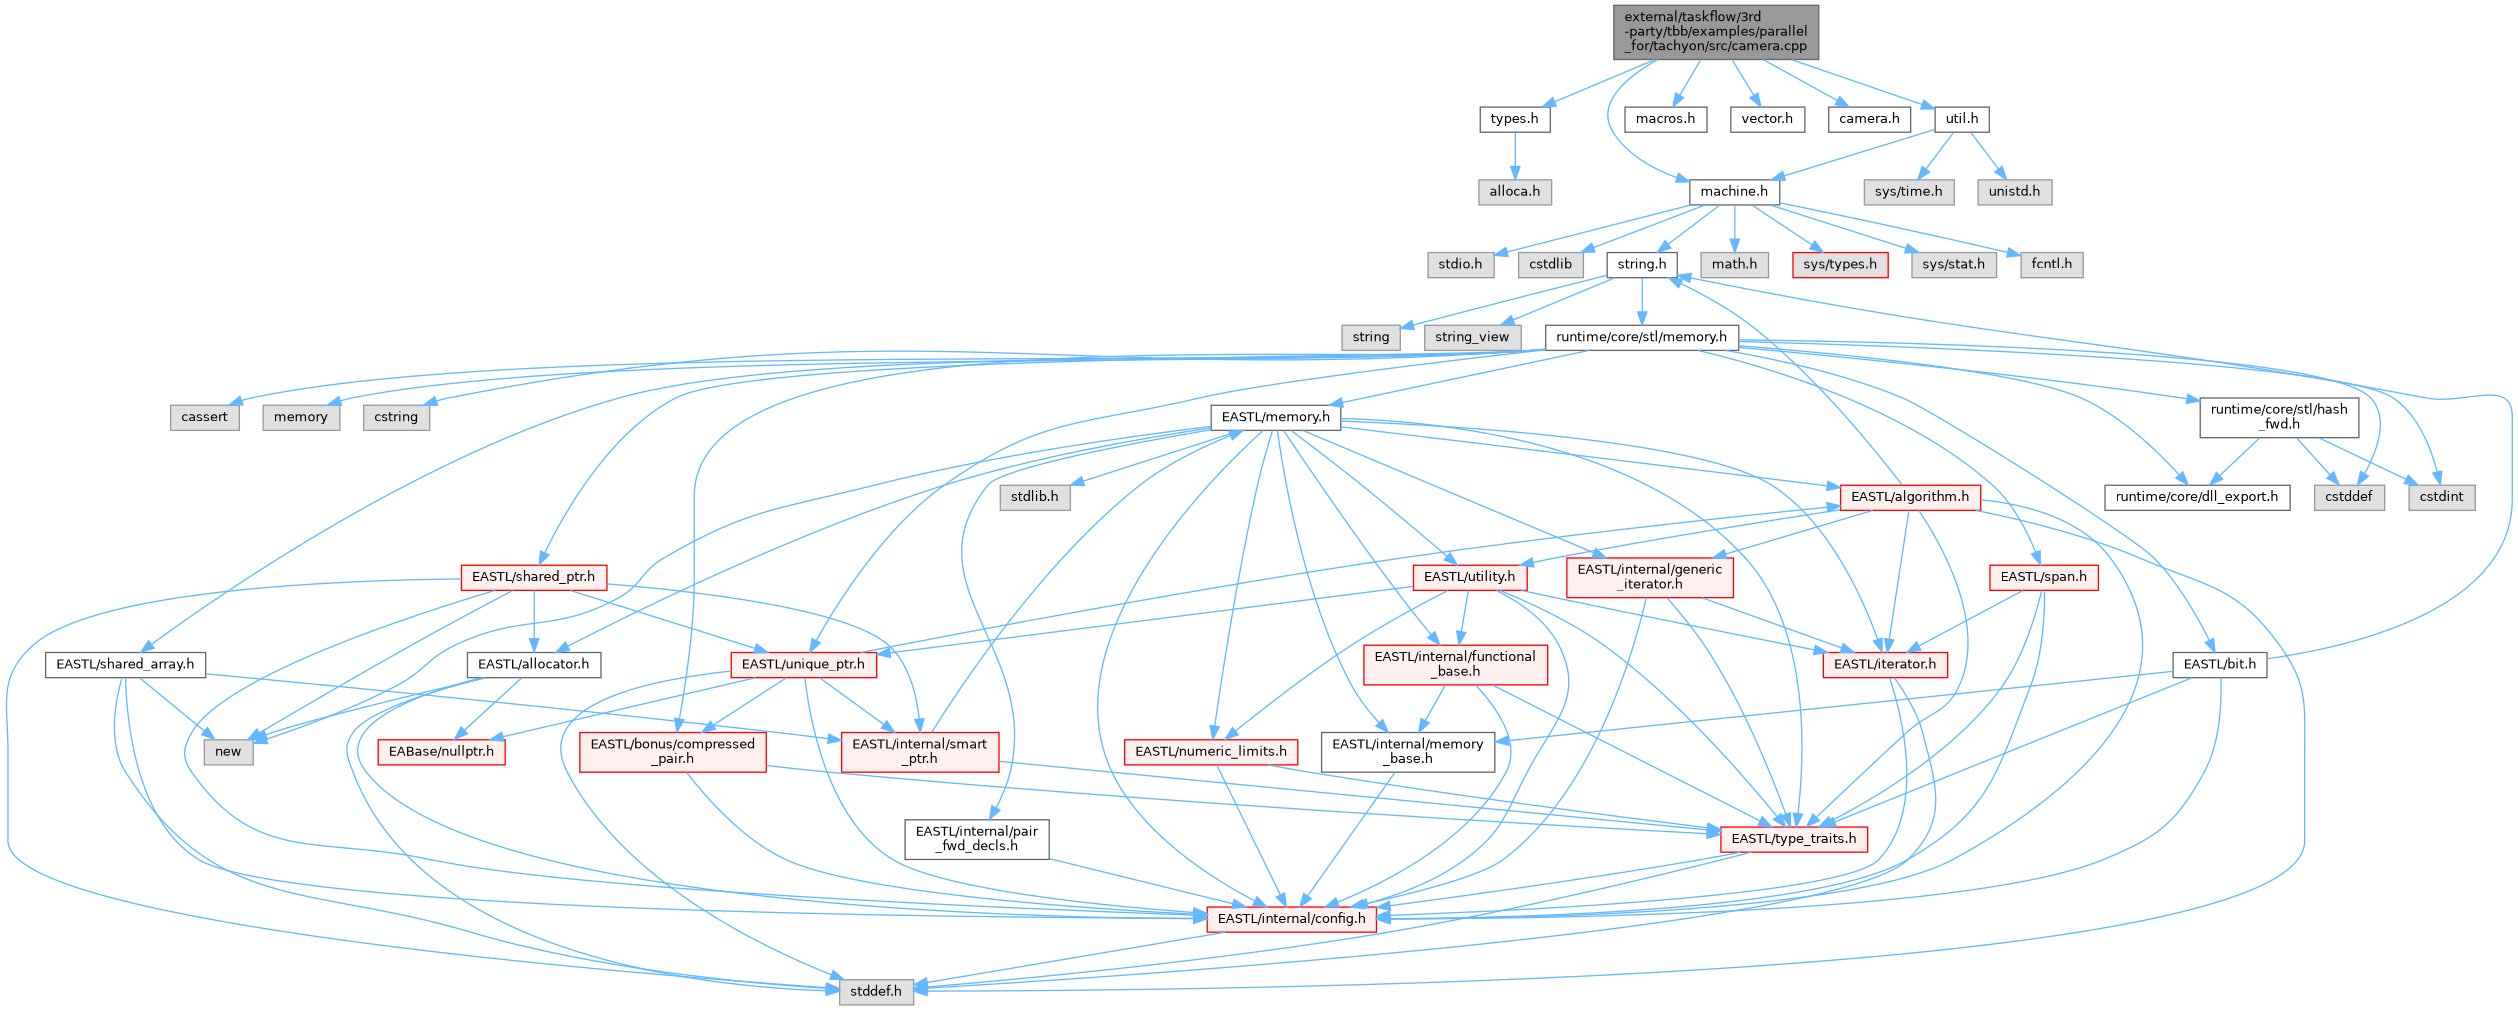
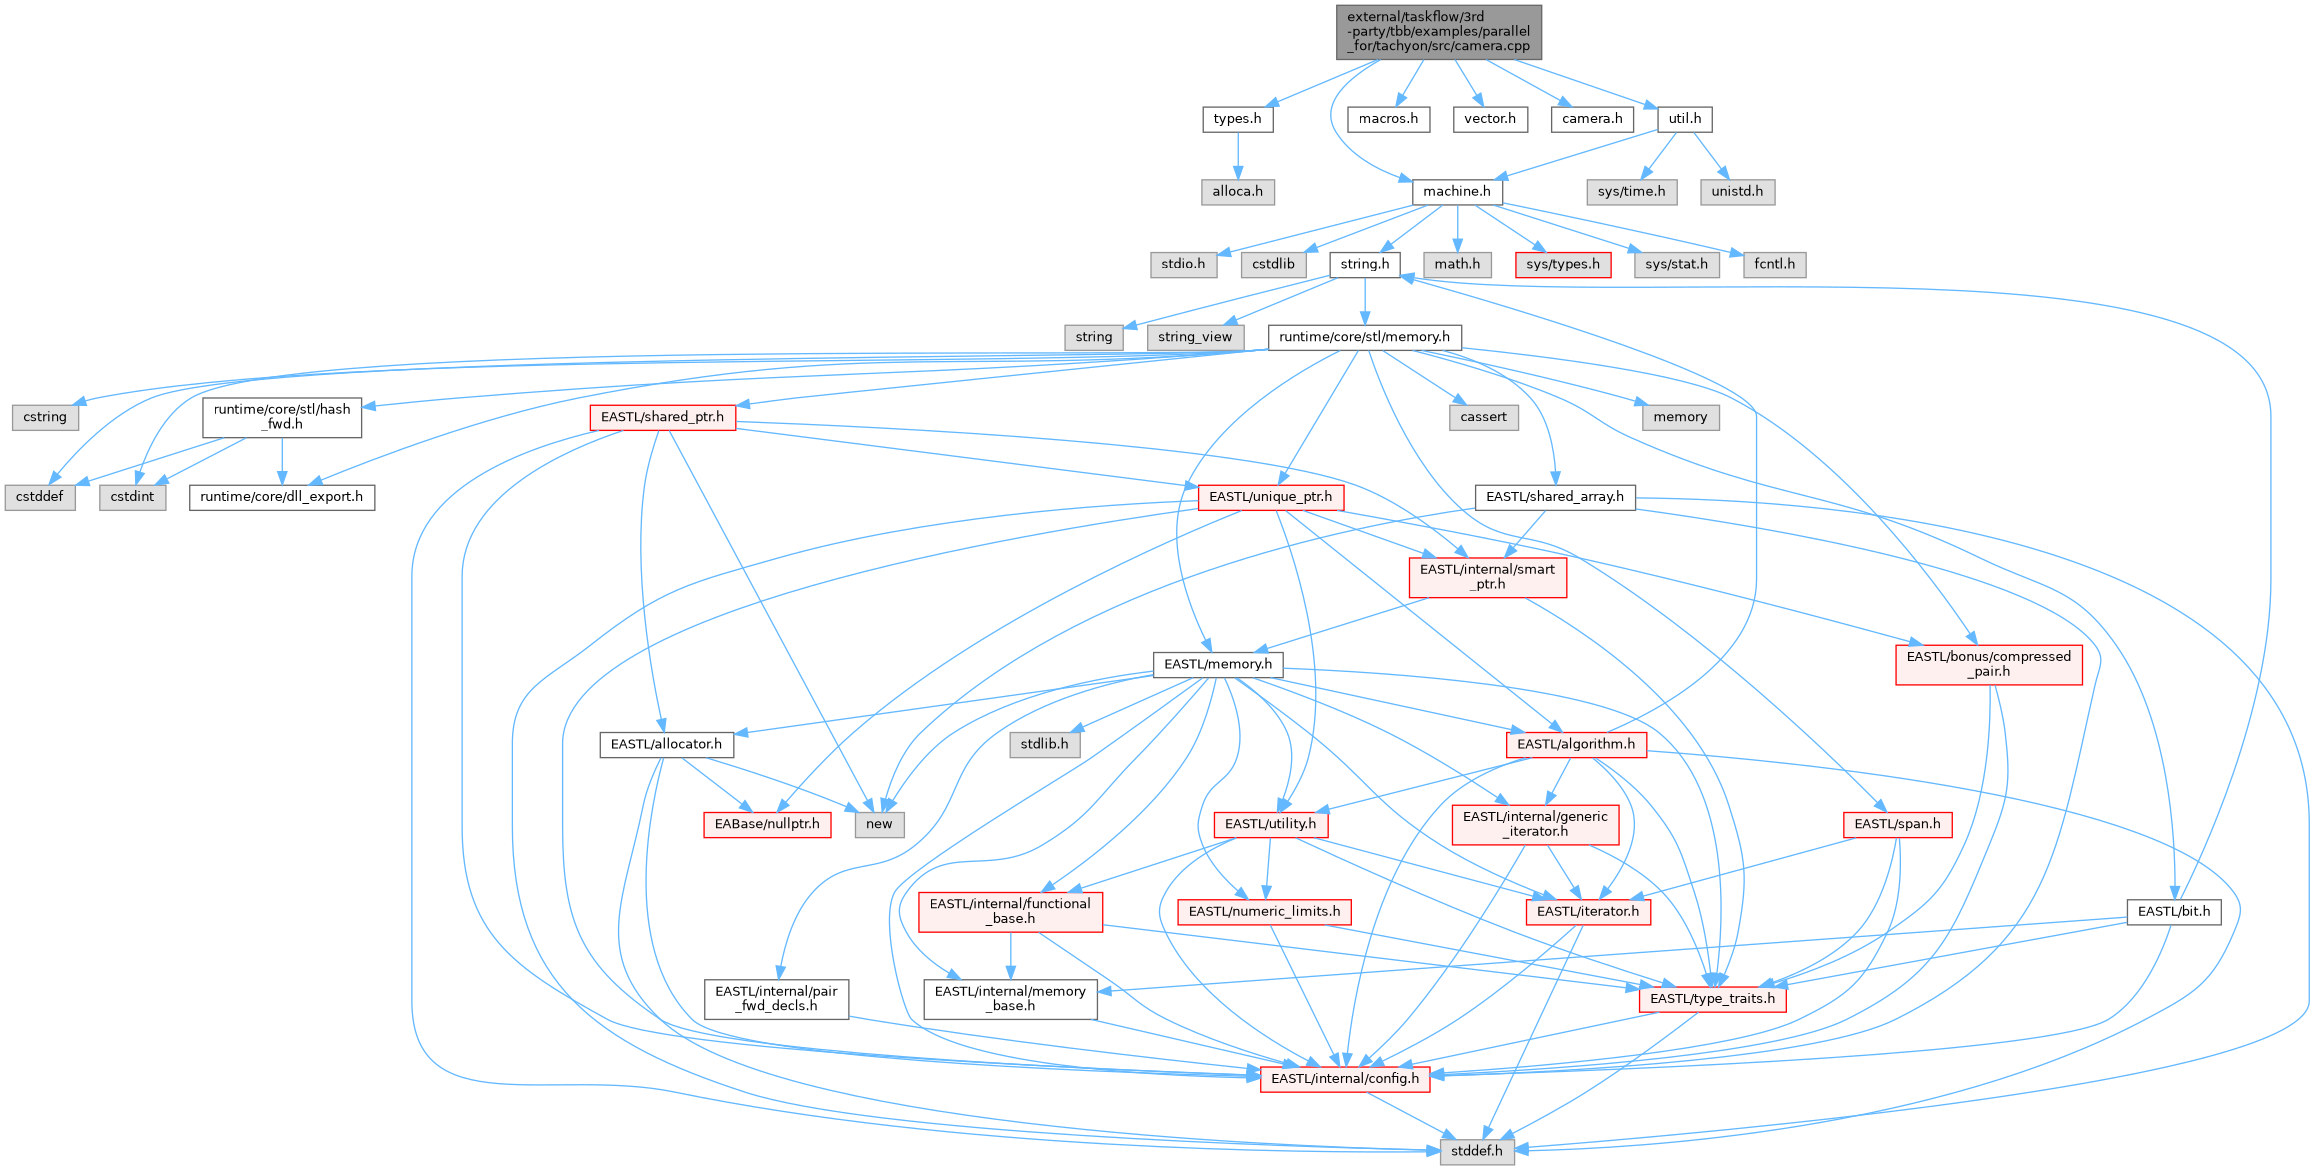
edge "EASTL/utility.h" -> "EASTL/unique_ptr.h": reversed
